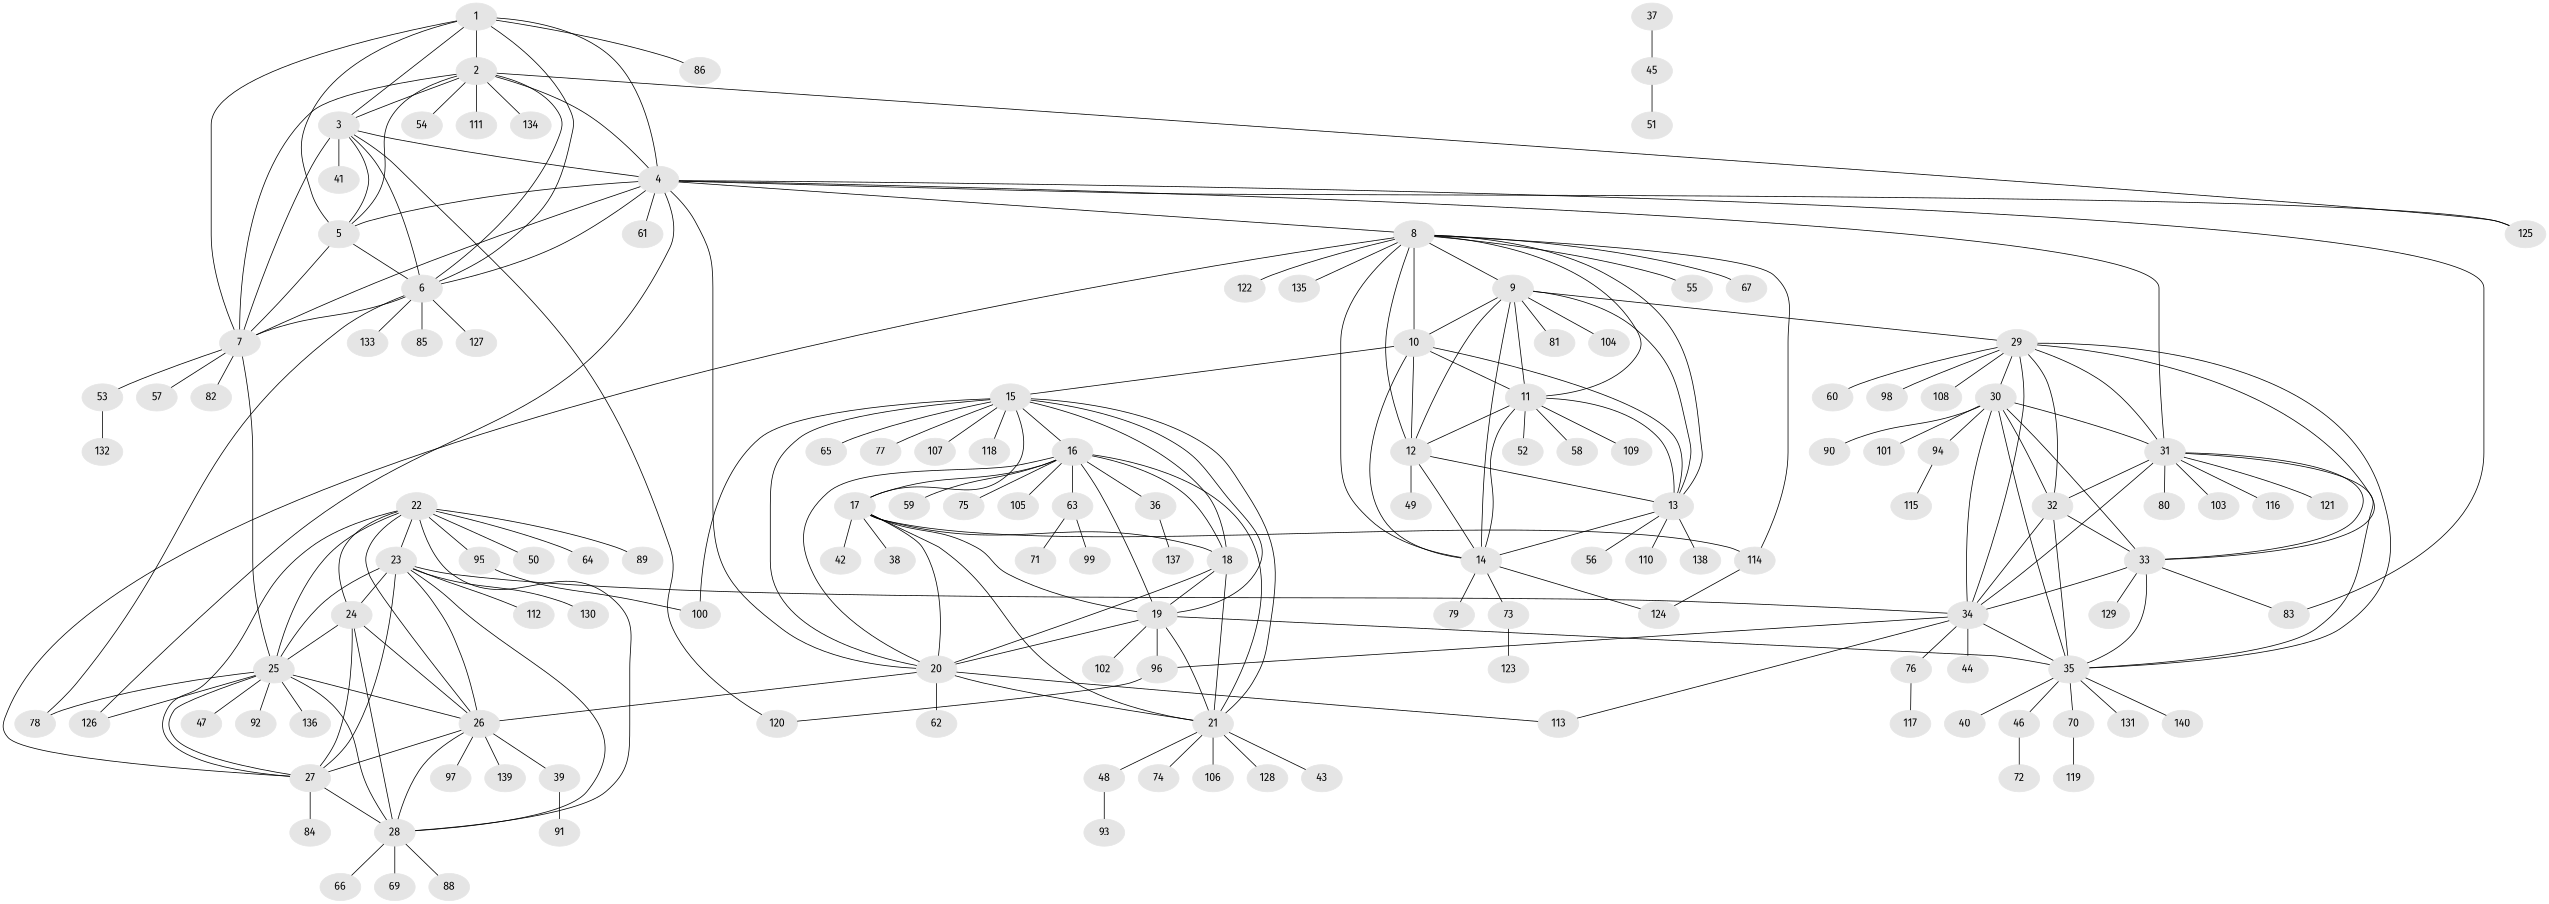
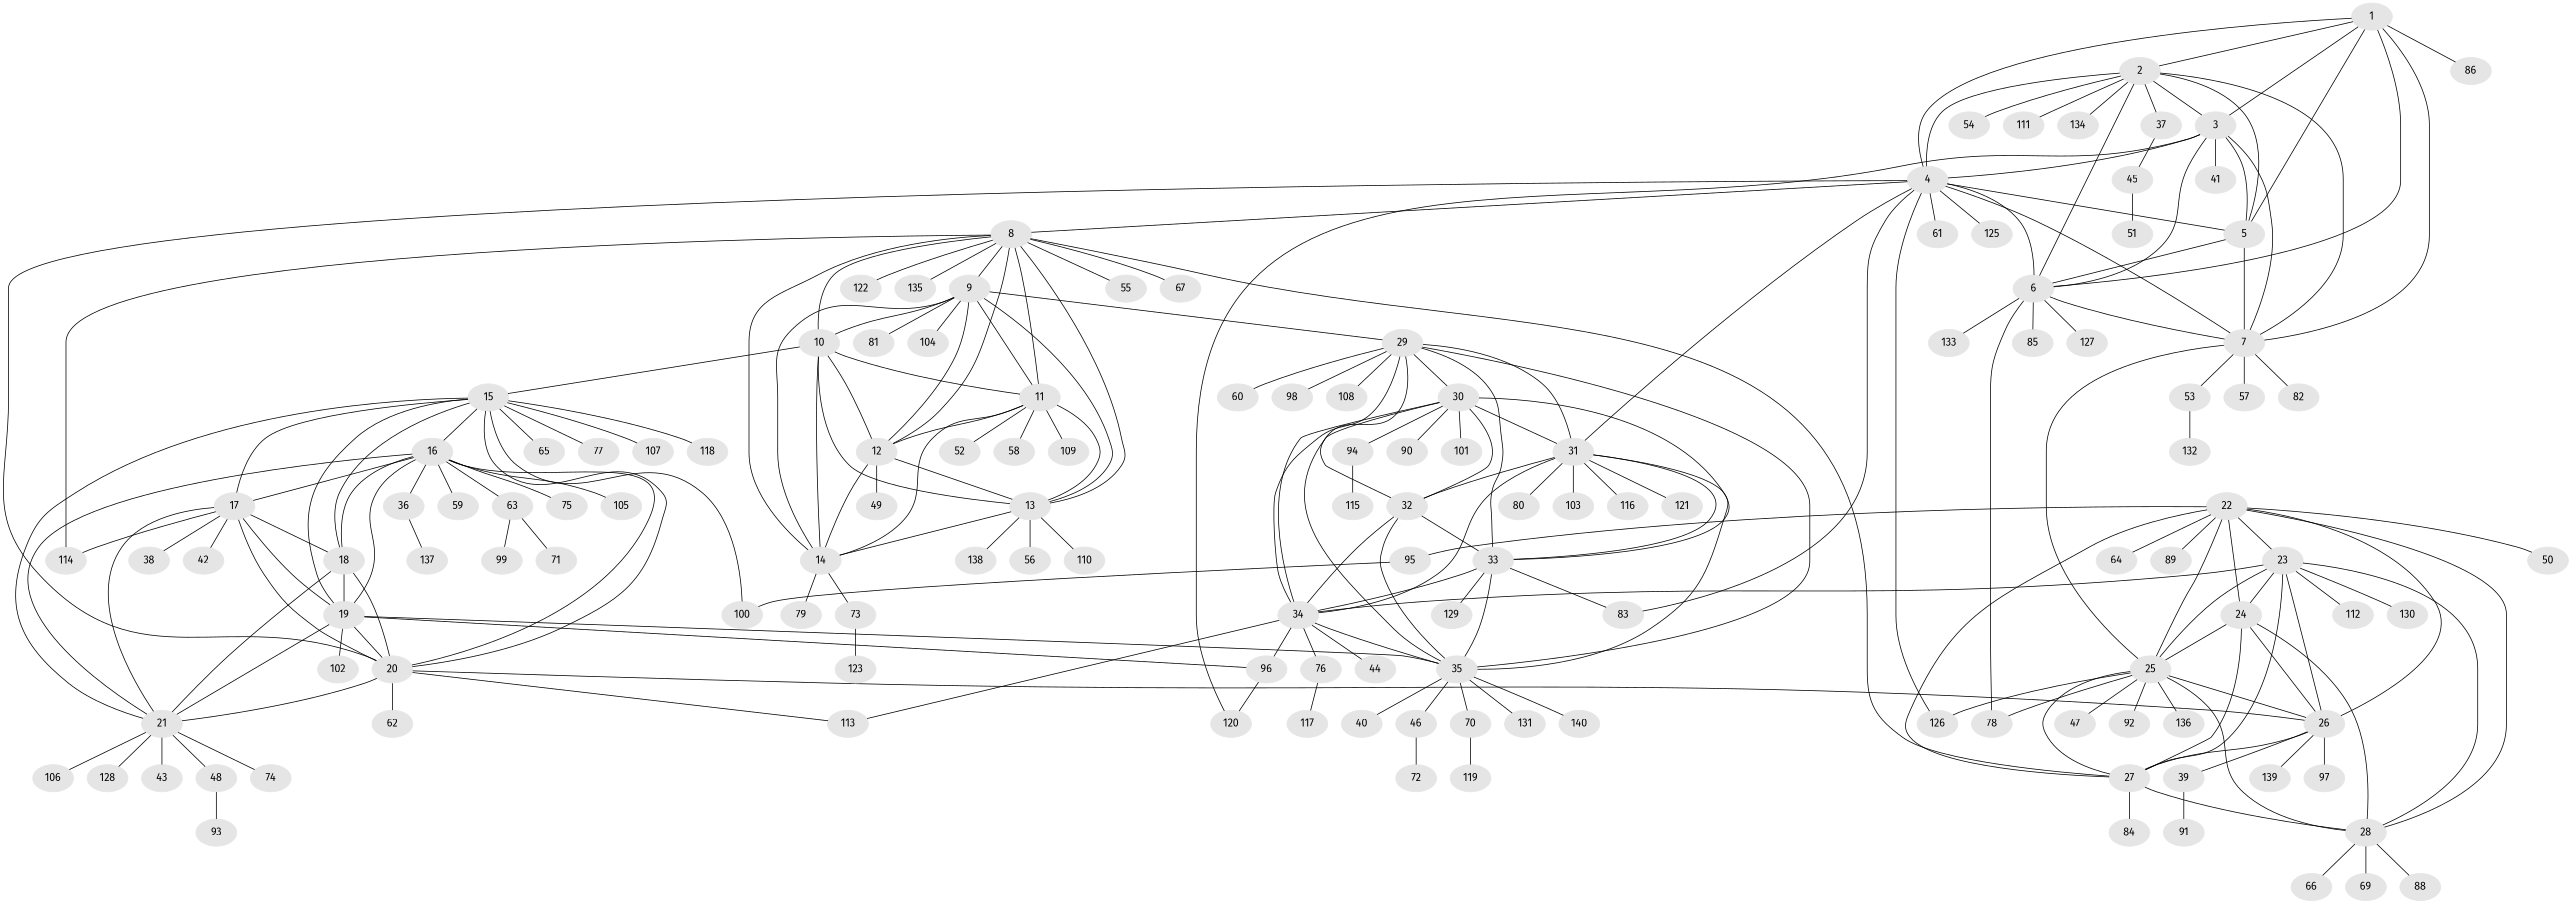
edge "2" -- "125": now "2" -- "37"
node "124": removed
edge "26" -- "28": removed
